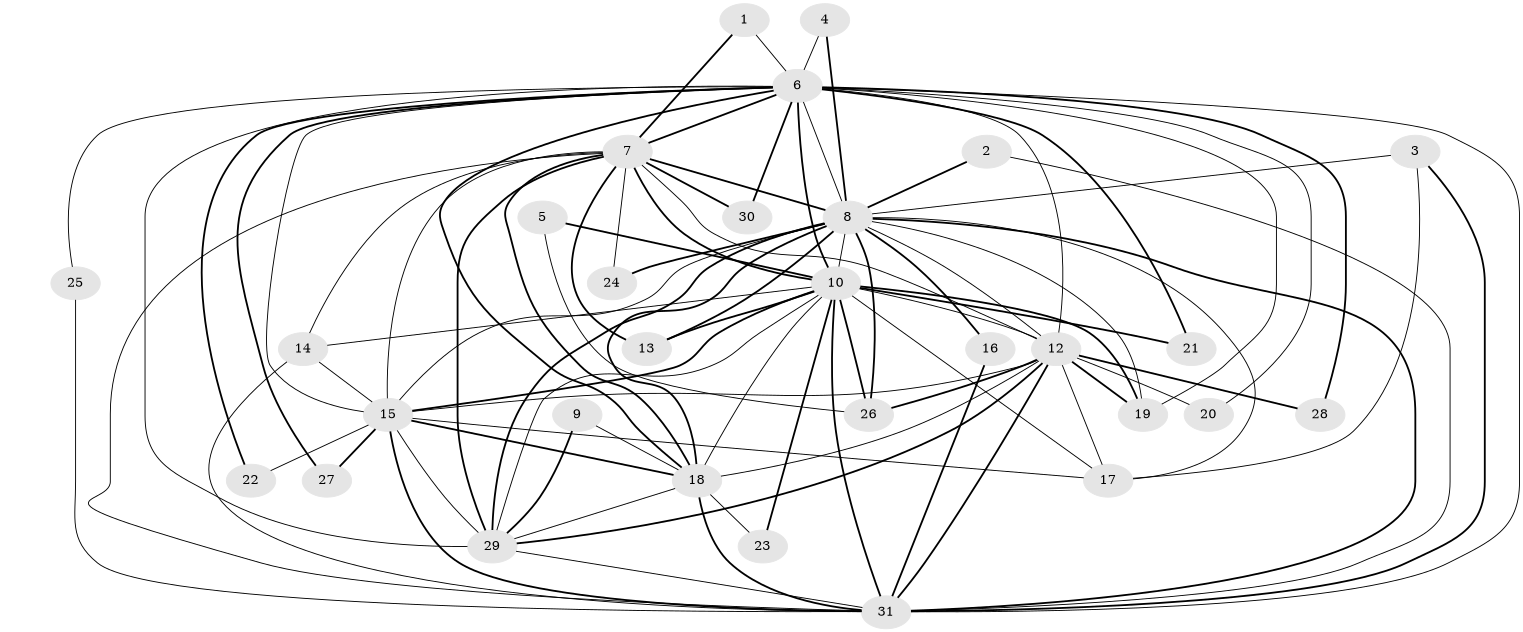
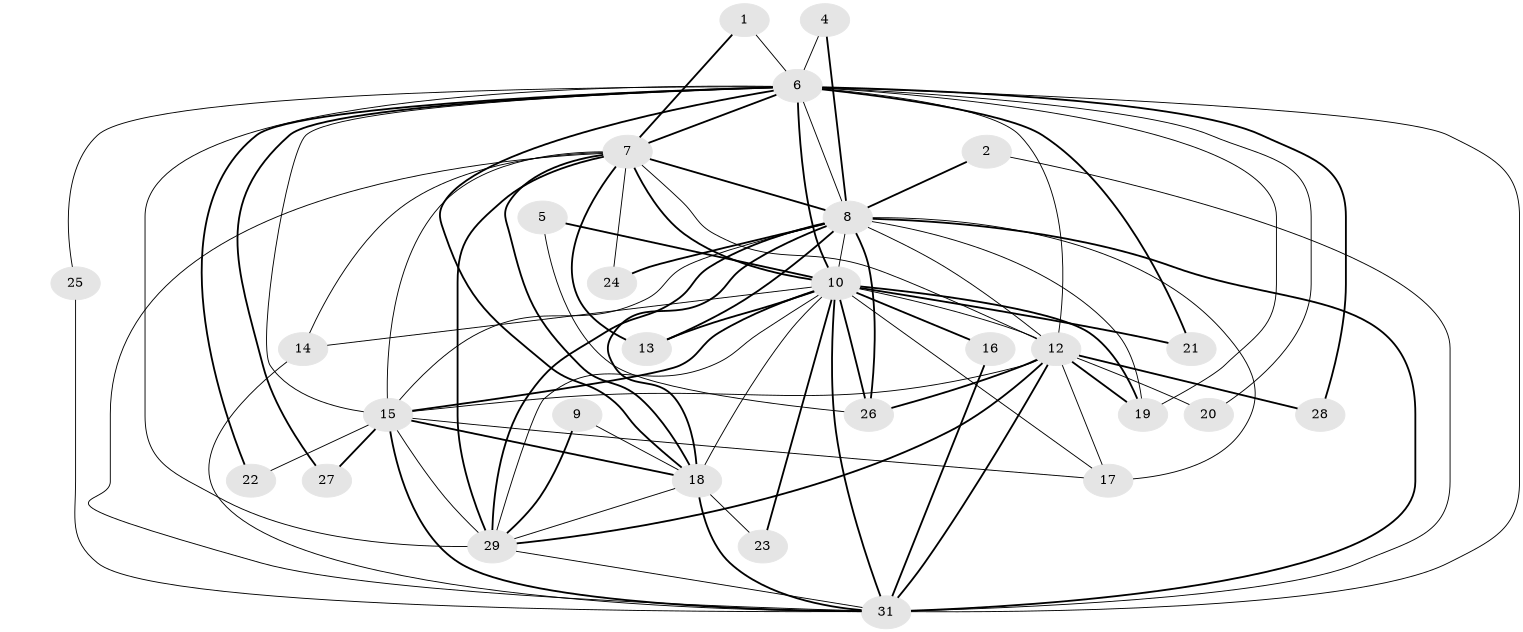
node "3": removed
node "30": removed
edge "8" -- "16": now "10" -- "16"
edge "14" -- "15": removed
edge "12" -- "18": removed
